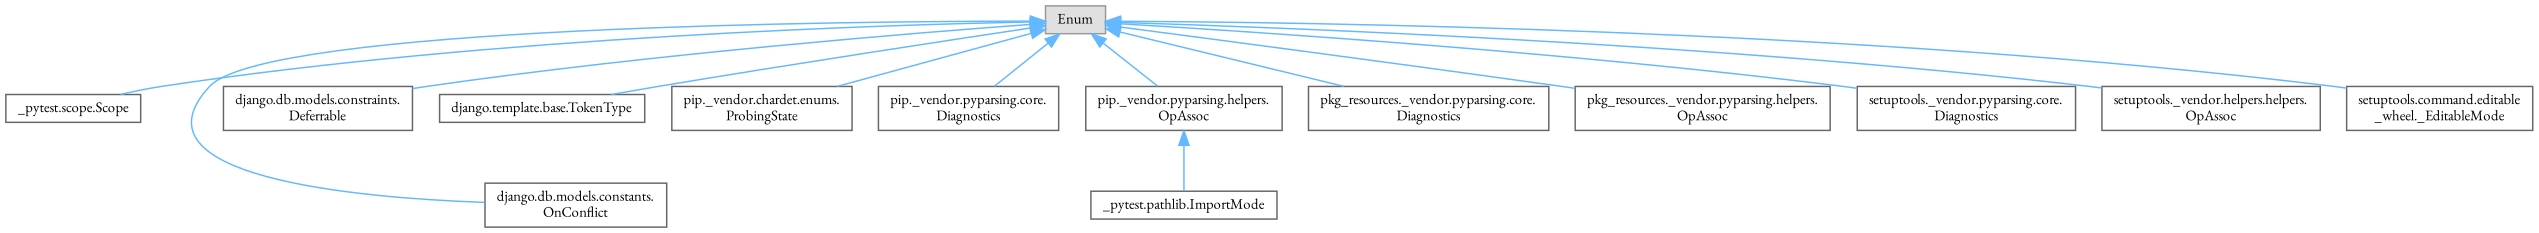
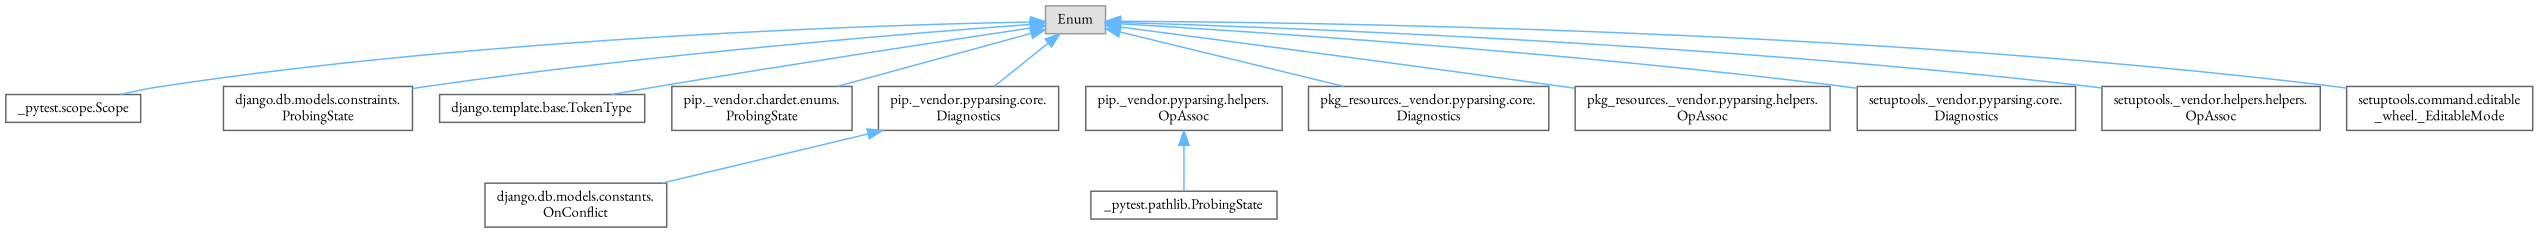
edge "django.db.models.constants. OnConflict" -> "Enum": now "django.db.models.constants. OnConflict" -> "pip._vendor.pyparsing.core. Diagnostics"
edge "pip._vendor.pyparsing.helpers. OpAssoc" -> "Enum": removed
node "django.db.models.constraints. Deferrable": label "django.db.models.constraints. Deferrable" -> "django.db.models.constraints. ProbingState"
node "_pytest.pathlib.ImportMode": label "_pytest.pathlib.ImportMode" -> "_pytest.pathlib.ProbingState"
